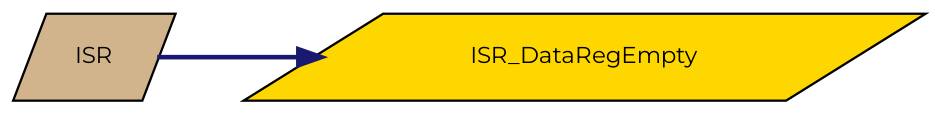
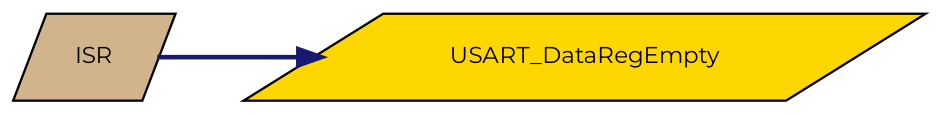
node "ISR_DataRegEmpty": label "ISR_DataRegEmpty" -> "USART_DataRegEmpty"
